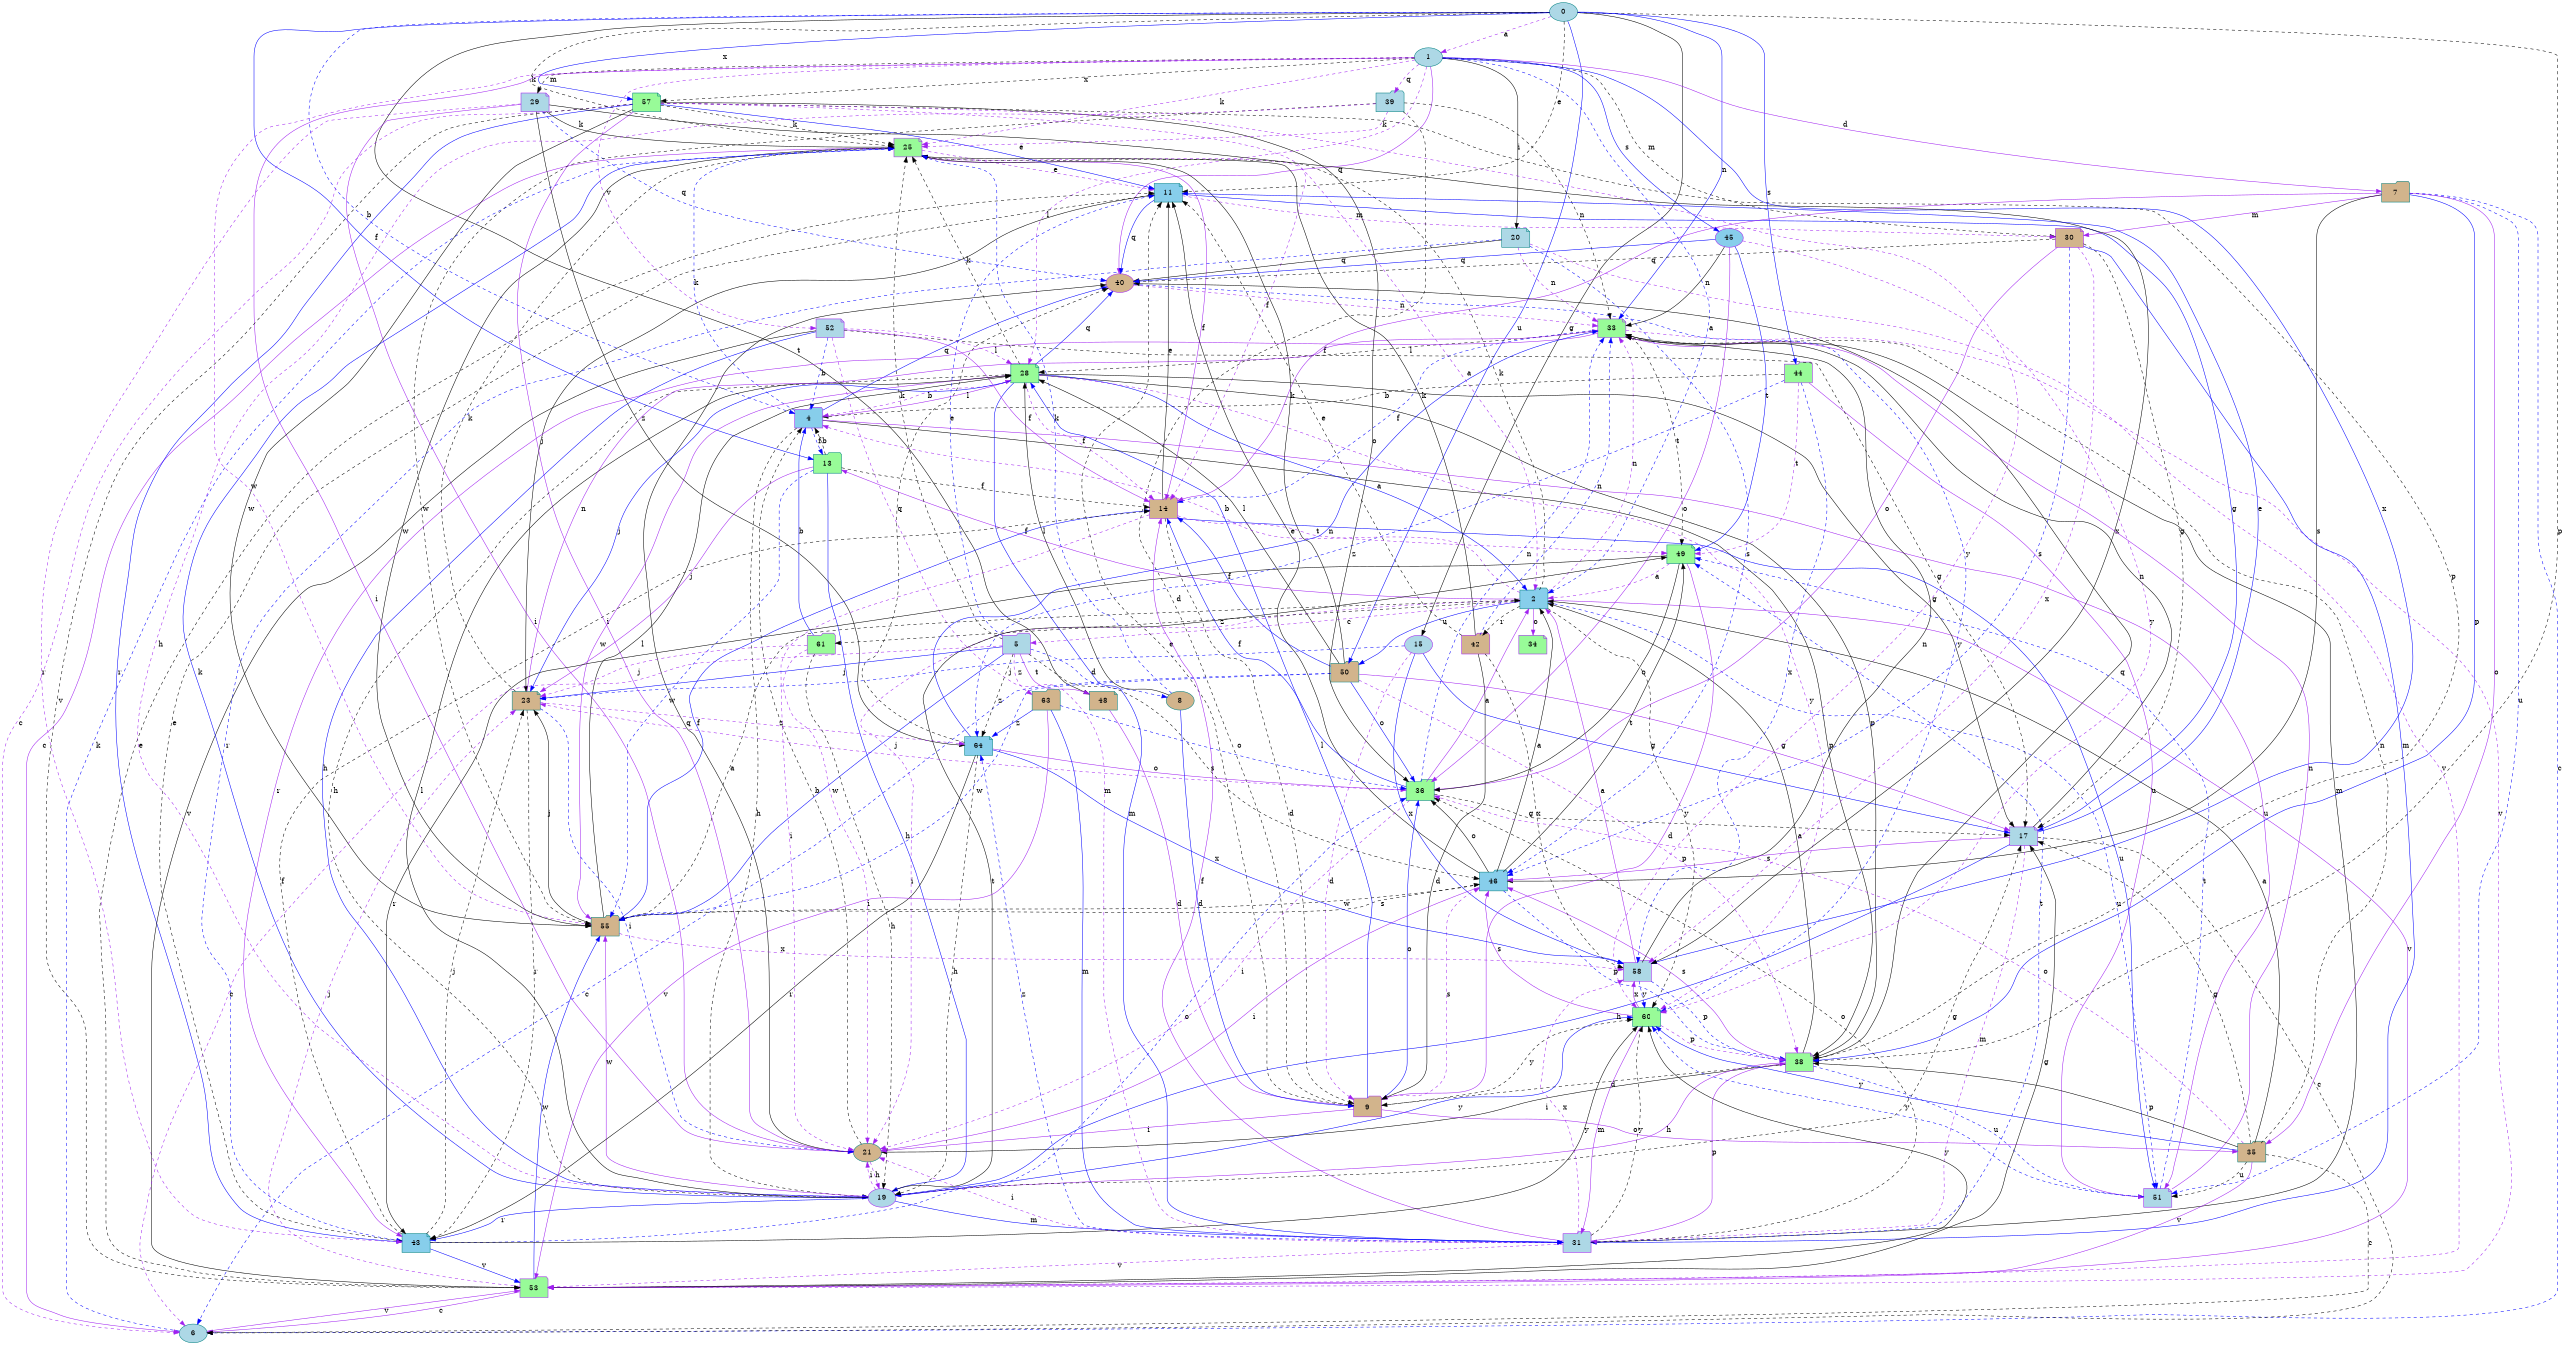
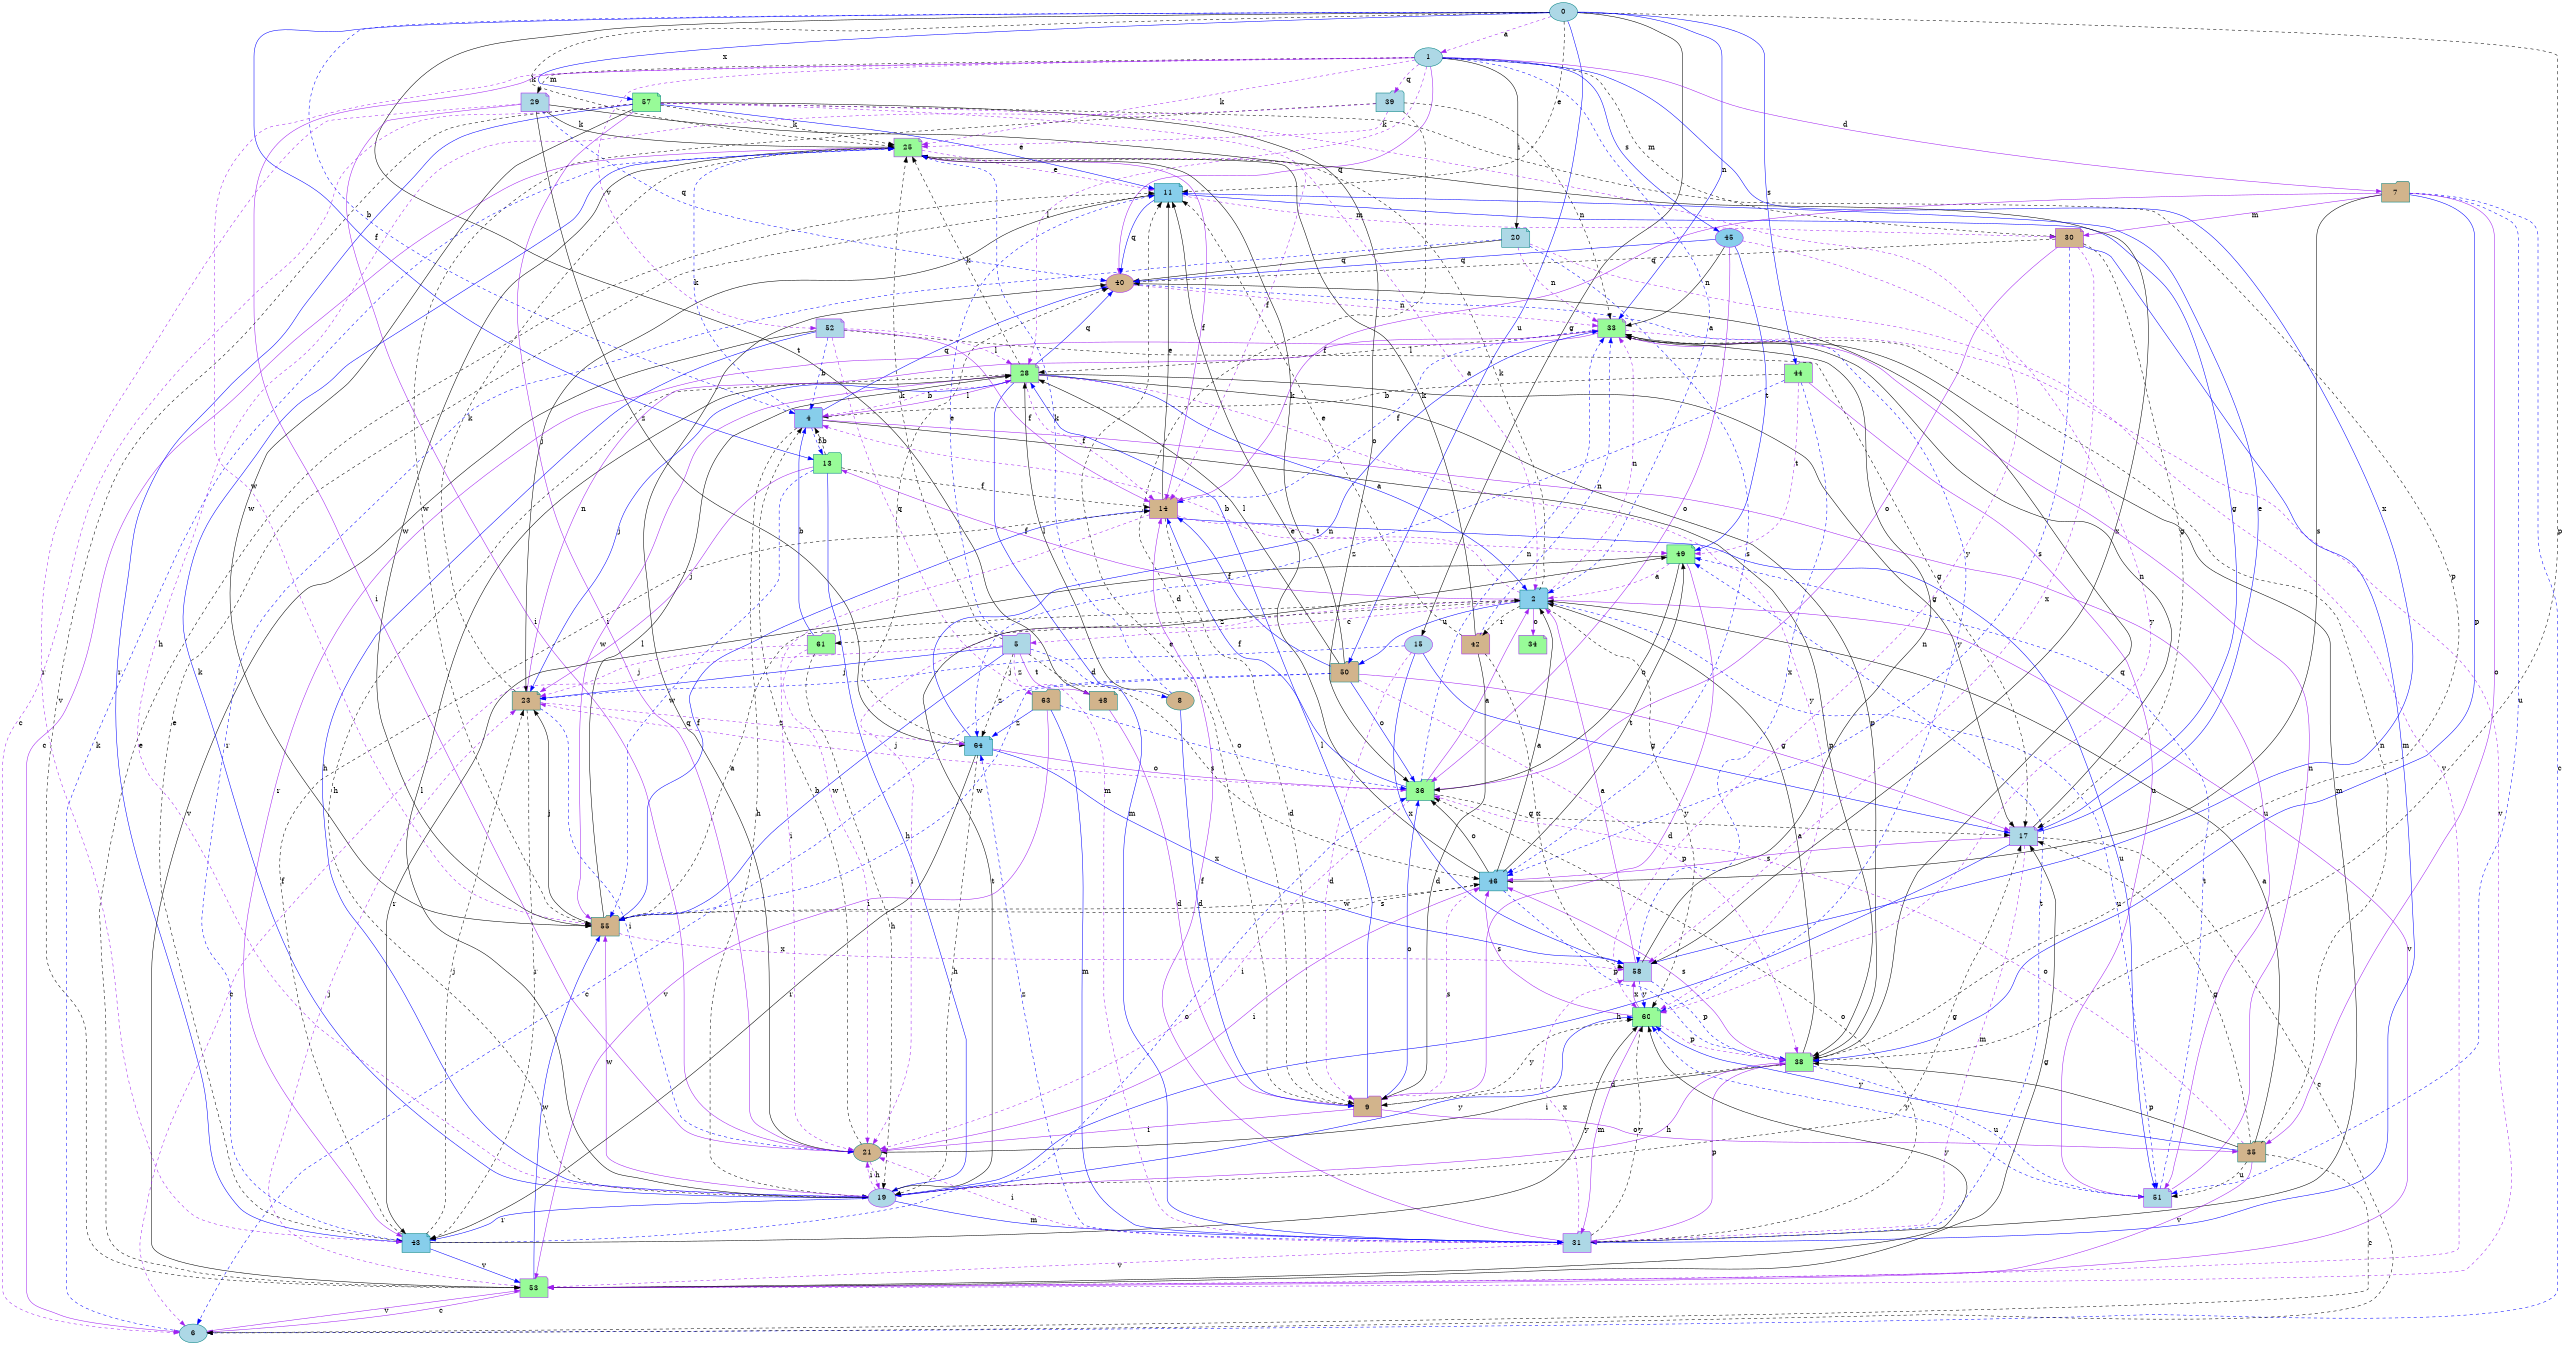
edge "1" -> "57": removed, label "x"
node "28": color teal -> purple
edge "33" -> "49": removed, label "t"
